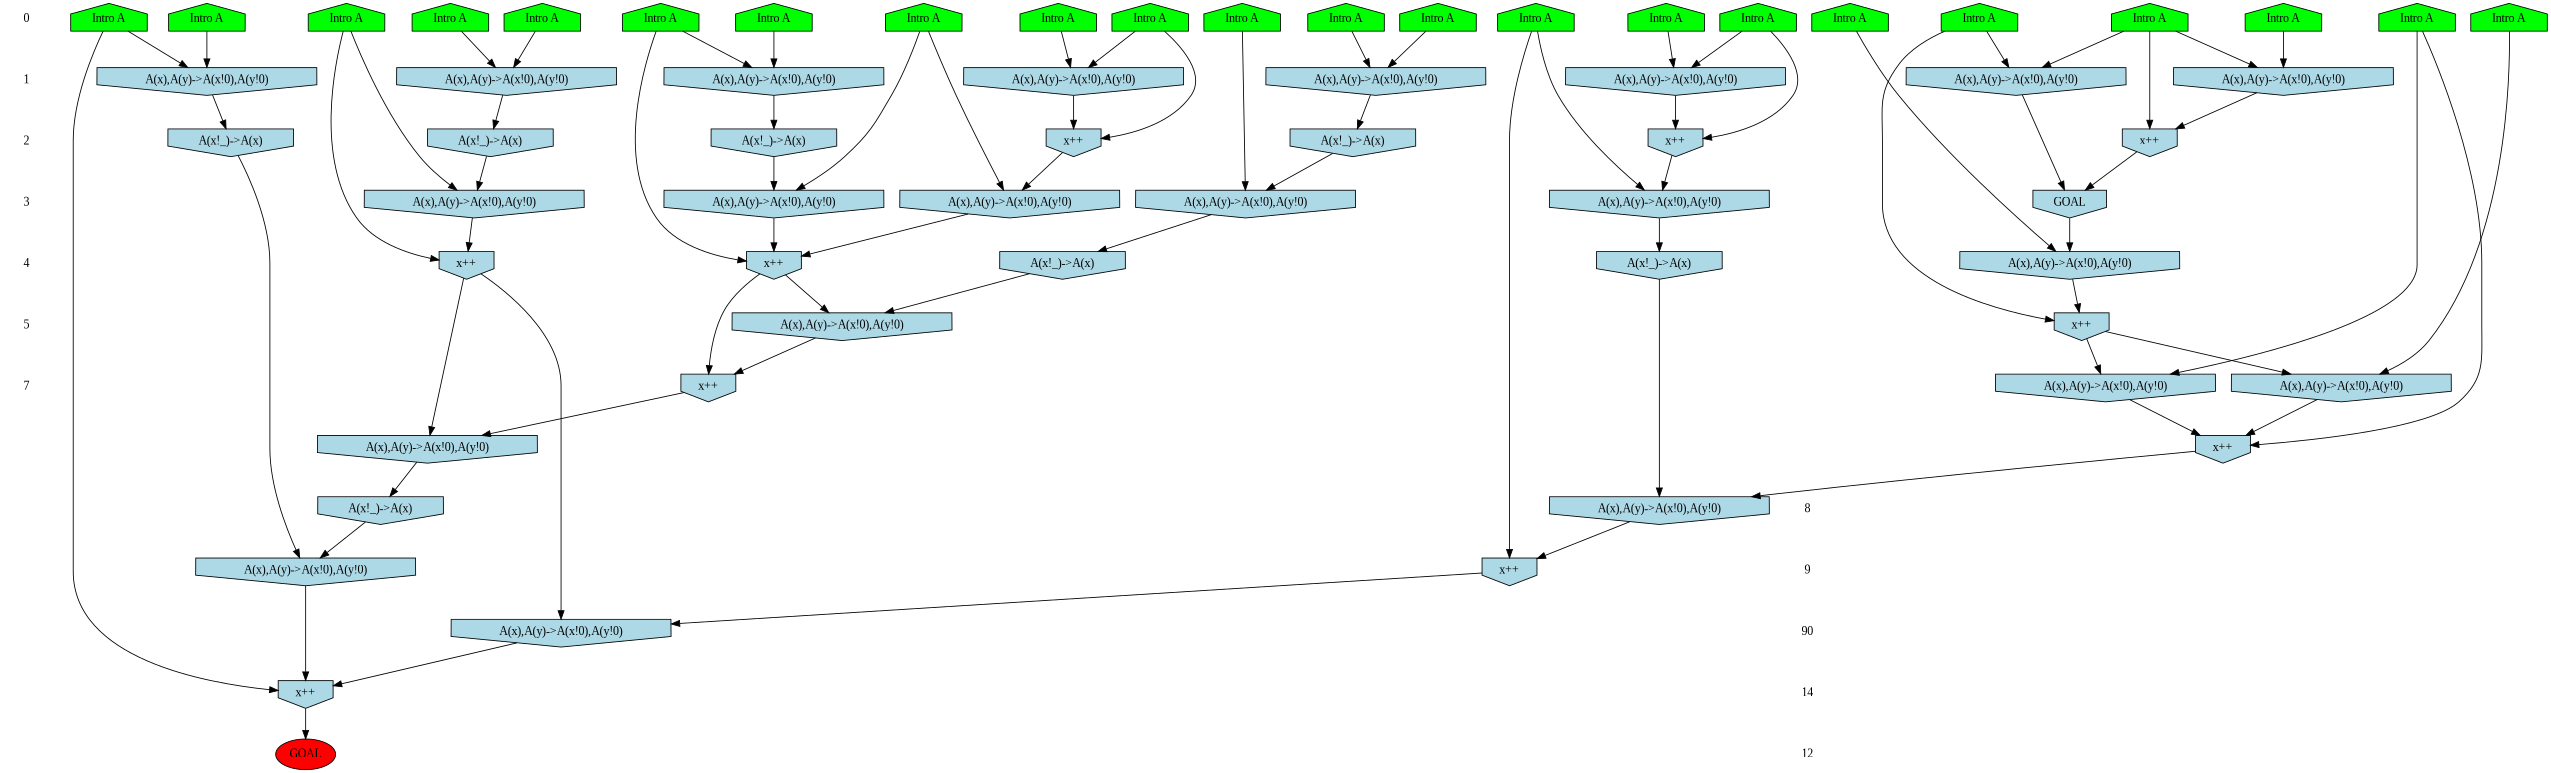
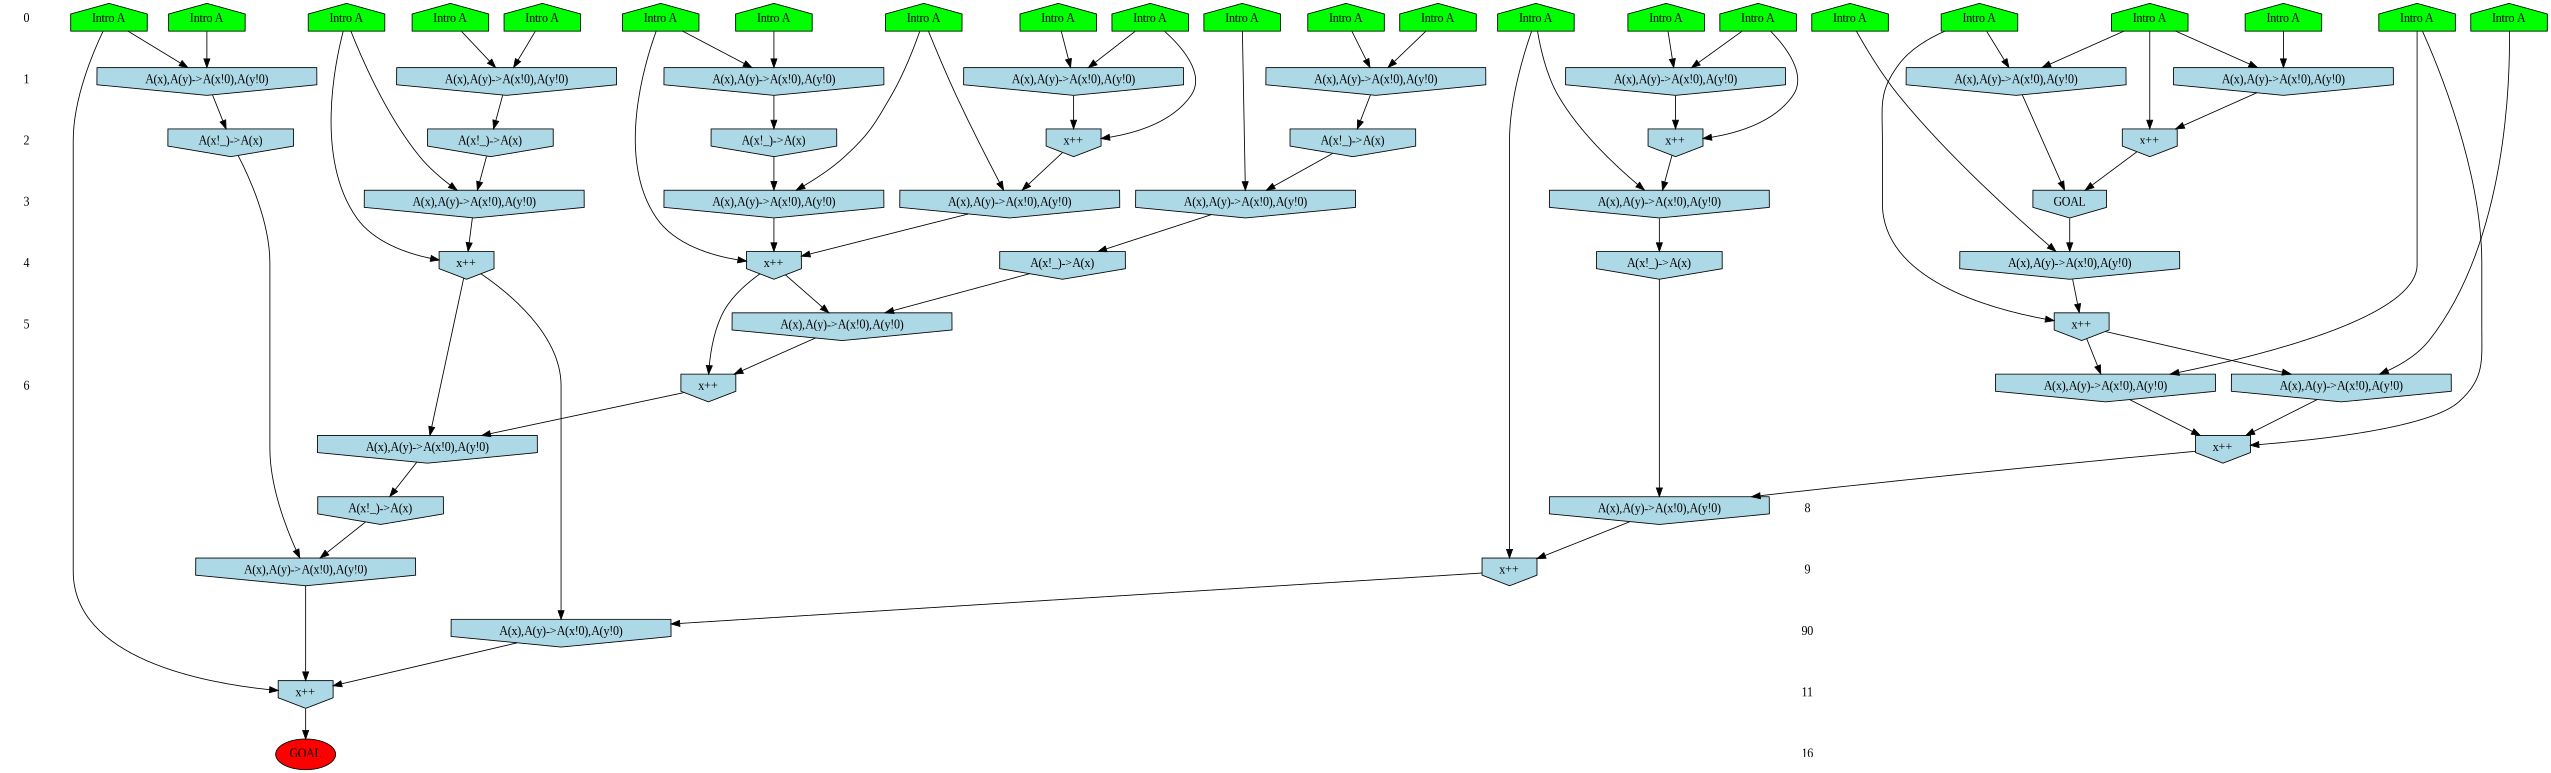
node "7": label "7" -> "6"
node "14": label "14" -> "11"
node "12": label "12" -> "16"
